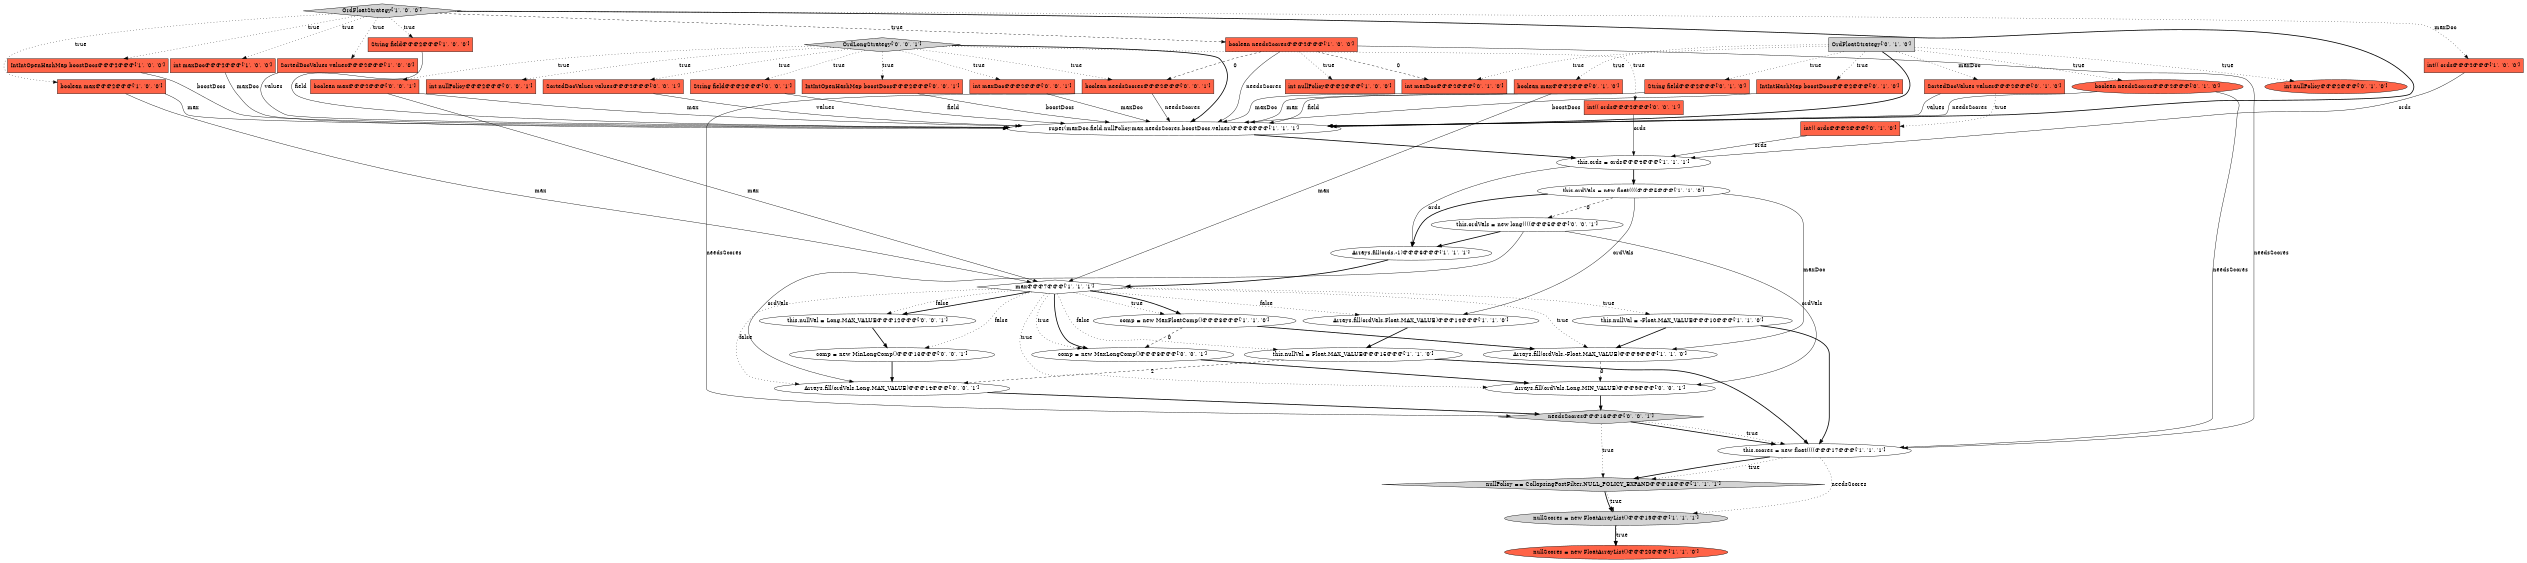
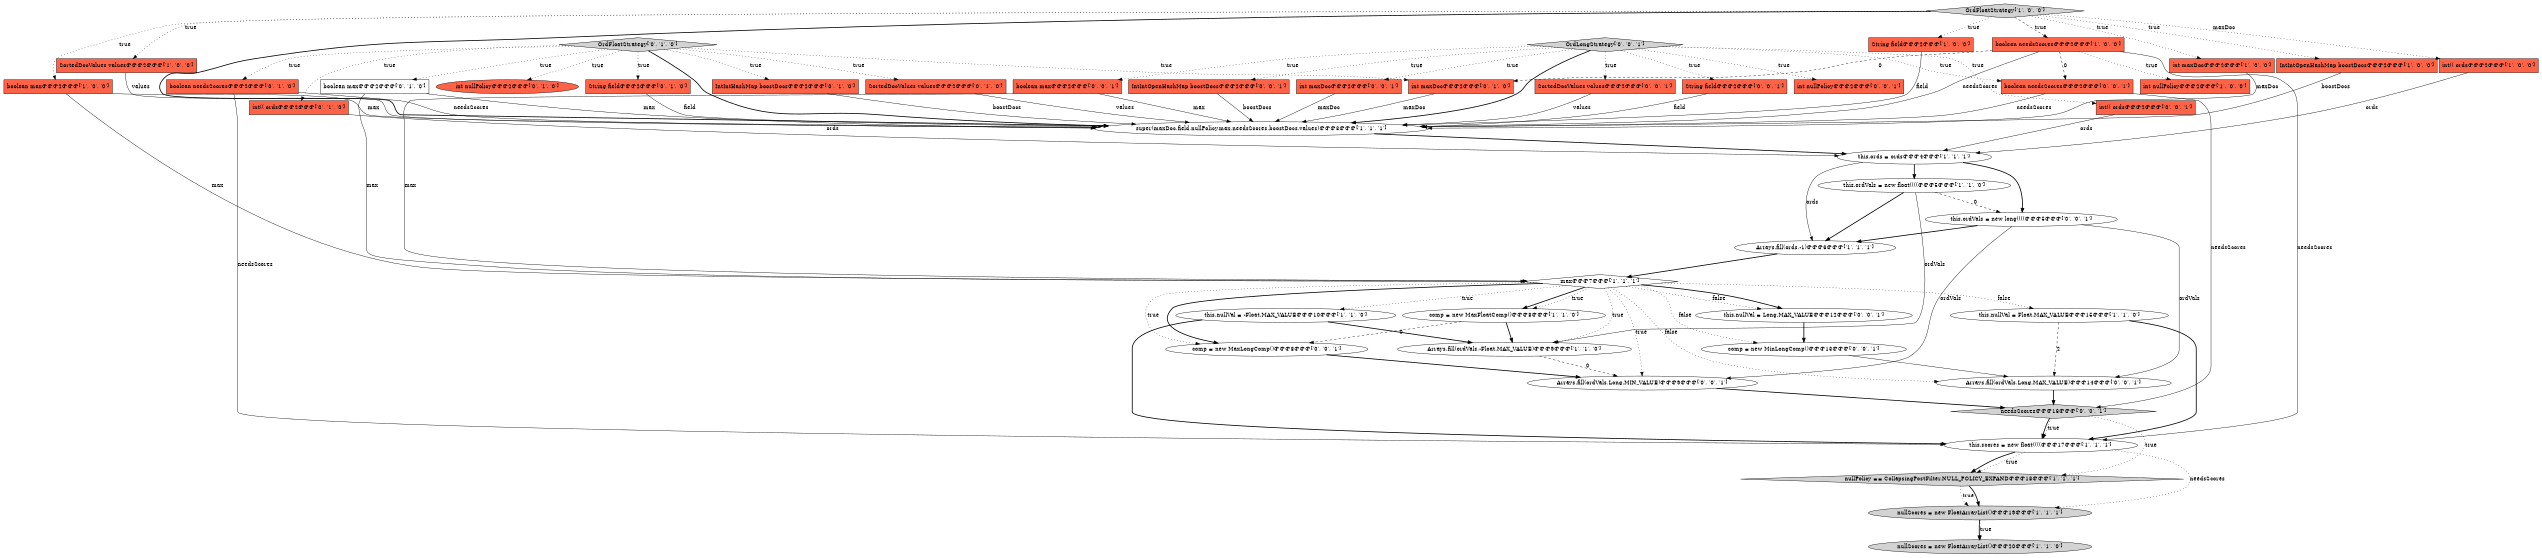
node "OrdFloatStrategy['0', '1', '0']": shape box -> diamond
edge "OrdFloatStrategy['0', '1', '0']" -> "SortedDocValues values@@@2@@@['0', '1', '0']": label "maxDoc" -> "true"
node "boolean max@@@2@@@['0', '1', '0']": fillcolor tomato -> white
node "boolean needsScores@@@2@@@['0', '1', '0']": shape ellipse -> box
edge "SortedDocValues values@@@2@@@['0', '1', '0']" -> "int(( ords@@@2@@@['0', '1', '0']": now "OrdFloatStrategy['0', '1', '0']" -> "int(( ords@@@2@@@['0', '1', '0']"
edge "this.ords = ords@@@4@@@['1', '1', '1']" -> "this.ordVals = new long((((@@@5@@@['0', '0', '1']": added
edge "this.ordVals = new float((((@@@5@@@['1', '1', '0']" -> "Arrays.fill(ordVals,-Float.MAX_VALUE)@@@9@@@['1', '1', '0']": label "maxDoc" -> "ordVals"
node "Arrays.fill(ordVals,Float.MAX_VALUE)@@@14@@@['1', '1', '0']": removed
edge "comp = new MinLongComp()@@@13@@@['0', '0', '1']" -> "Arrays.fill(ordVals,Long.MAX_VALUE)@@@14@@@['0', '0', '1']": style bold -> solid
node "nullScores = new FloatArrayList()@@@20@@@['1', '1', '0']": fillcolor tomato -> lightgray
